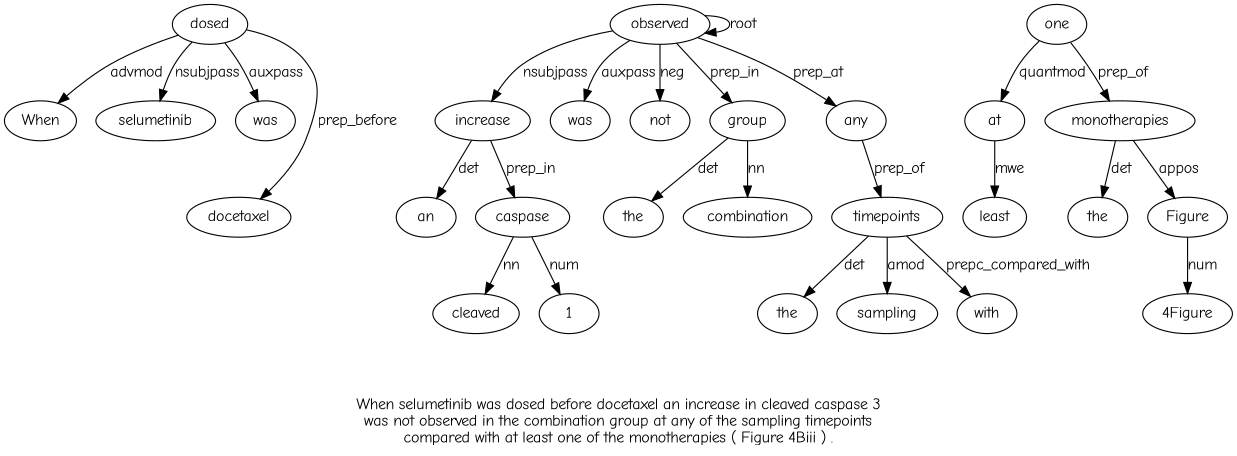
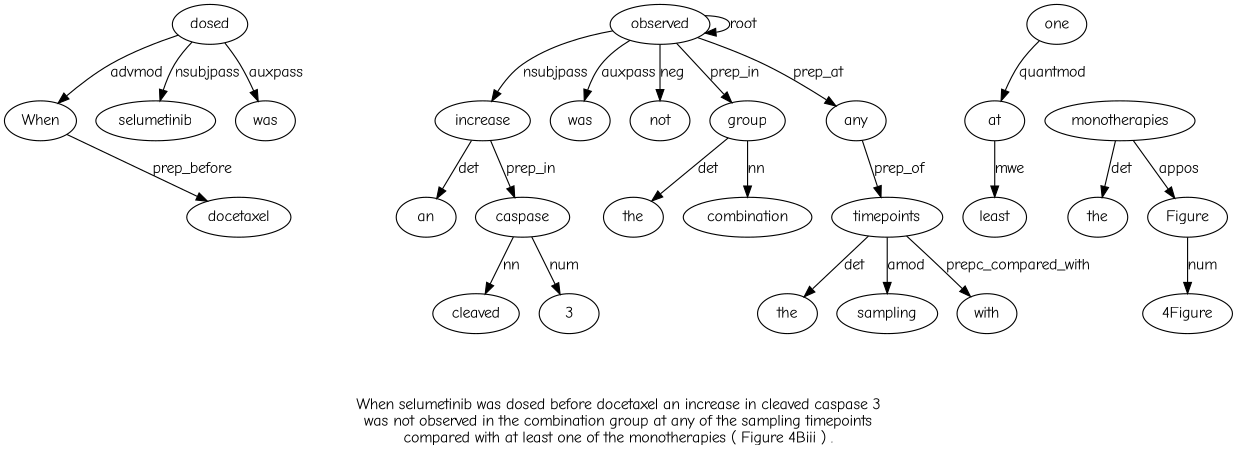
edge "one" -> "monotherapies": removed, label "prep_of"
edge "dosed" -> "docetaxel": now "When" -> "docetaxel"
node "1": label "1" -> "3"
